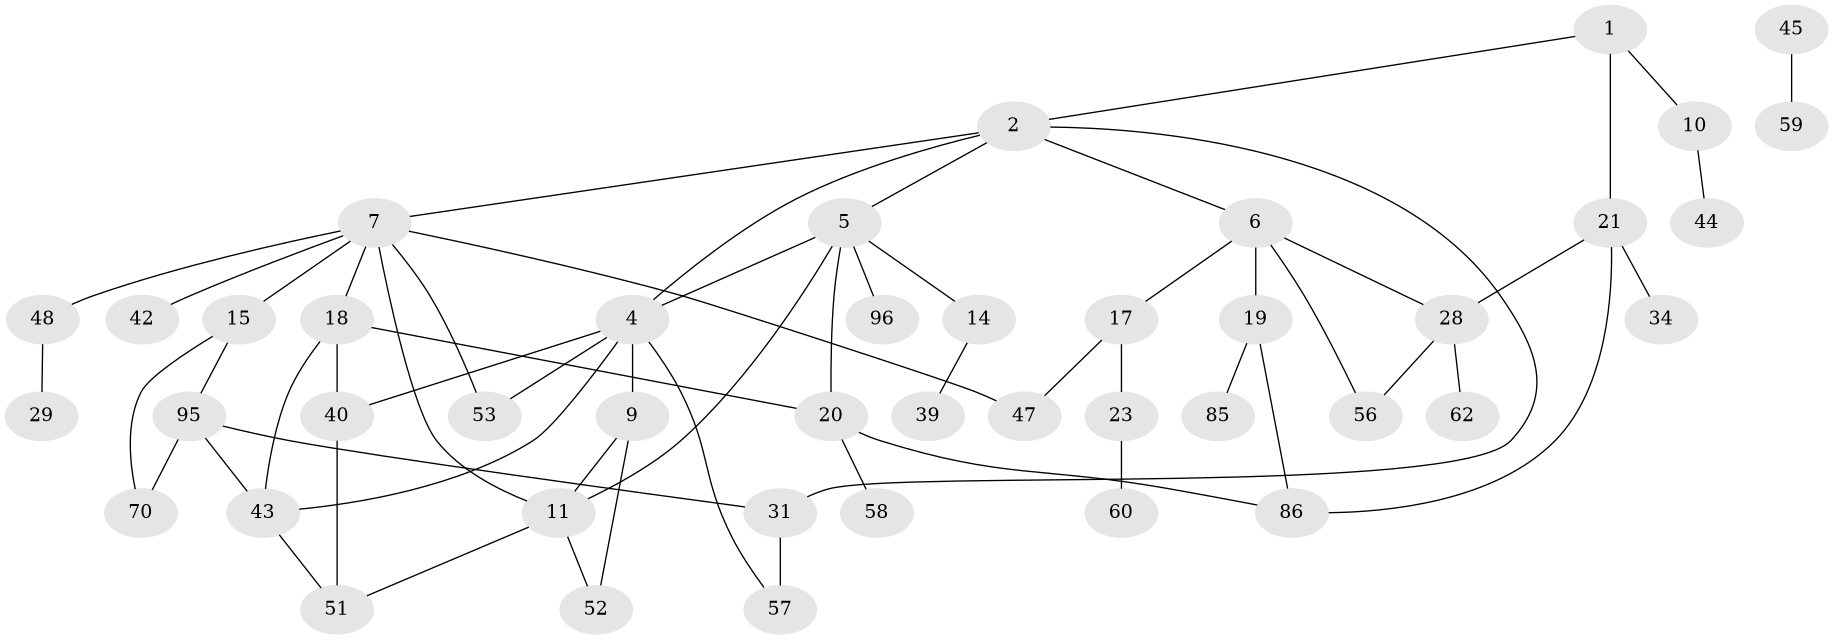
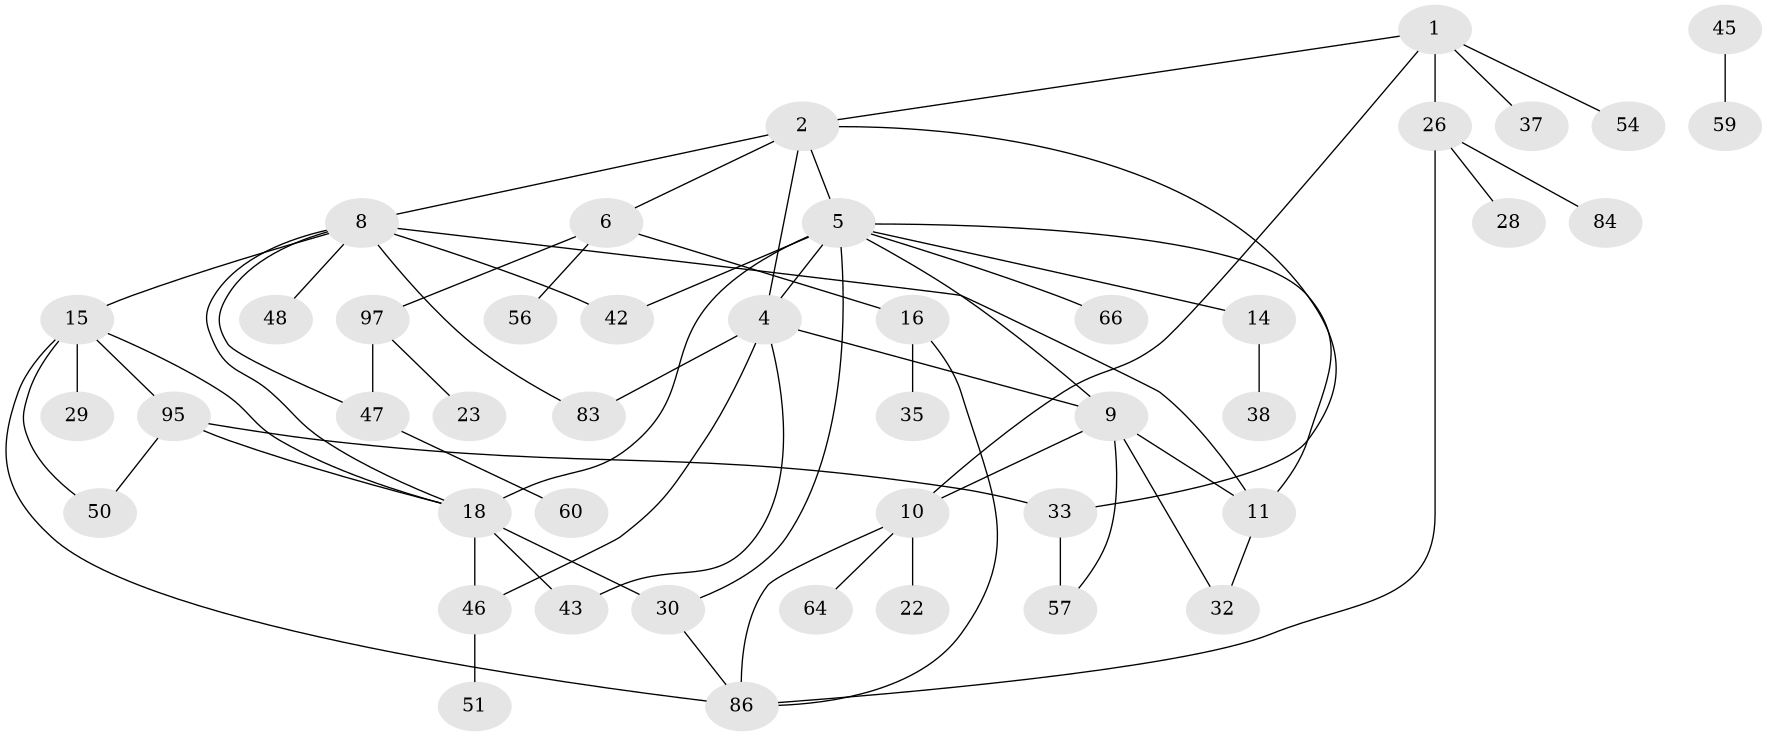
node "37": added
node "54": added
node "7": label "7" -> "8"
node "21": label "21" -> "26"
node "44": label "44" -> "64"
edge "6" -- "28": removed
edge "5" -- "42": added
node "96": label "96" -> "66"
node "17": label "17" -> "97"
node "19": label "19" -> "16"
node "34": label "34" -> "84"
edge "5" -- "9": added
edge "48" -- "29": now "15" -- "29"
edge "28" -- "56": removed
edge "5" -- "18": added
node "40": label "40" -> "46"
node "53": label "53" -> "83"
node "20": label "20" -> "30"
node "39": label "39" -> "38"
node "85": label "85" -> "35"
node "62": removed
edge "15" -- "18": added
edge "95" -- "43": now "95" -- "18"
edge "4" -- "57": now "9" -- "57"
edge "9" -- "10": added
edge "23" -- "60": now "47" -- "60"
node "70": label "70" -> "50"
node "31": label "31" -> "33"
node "58": removed
edge "43" -- "51": removed
edge "11" -- "51": removed
edge "10" -- "86": added
node "52": label "52" -> "32"
node "22": added
edge "15" -- "86": added
